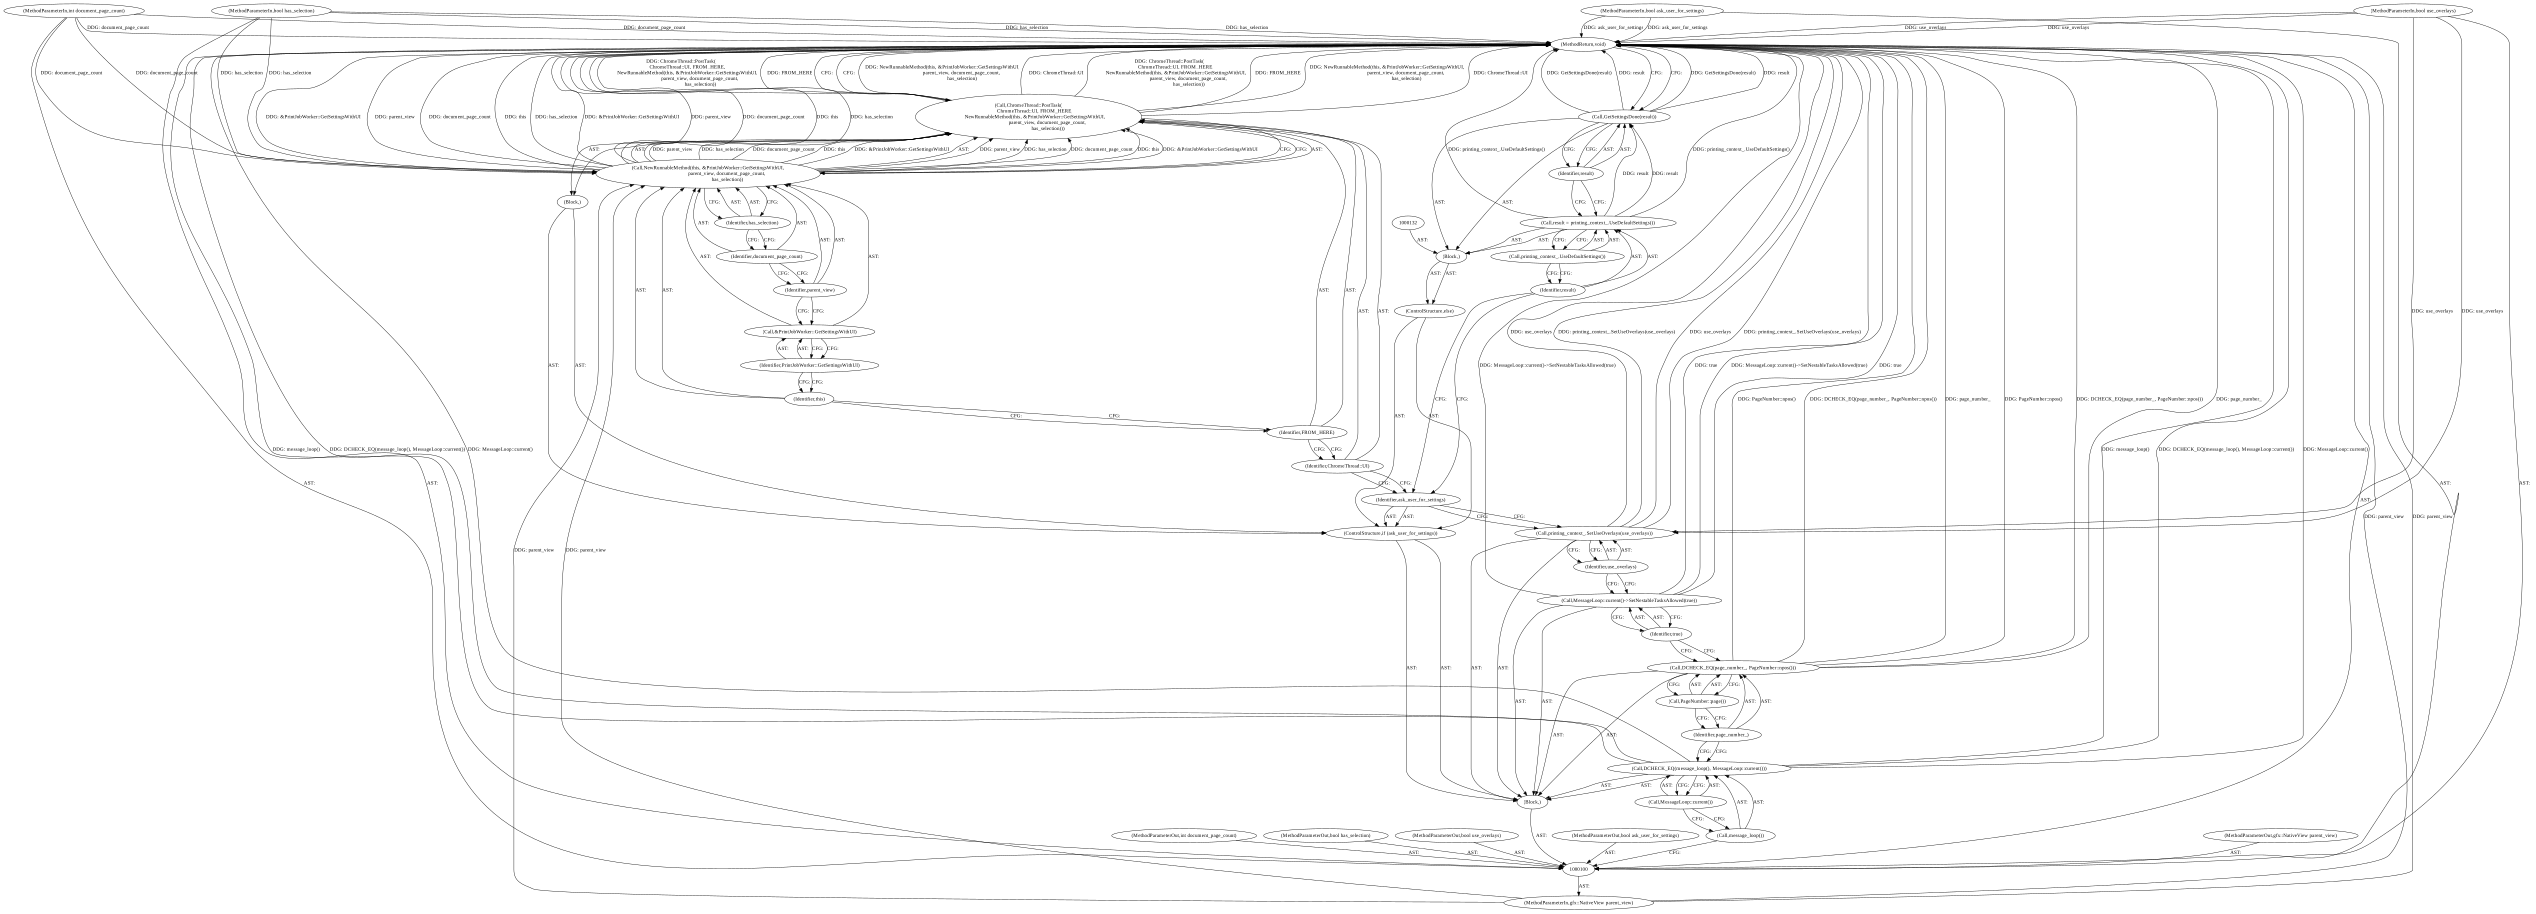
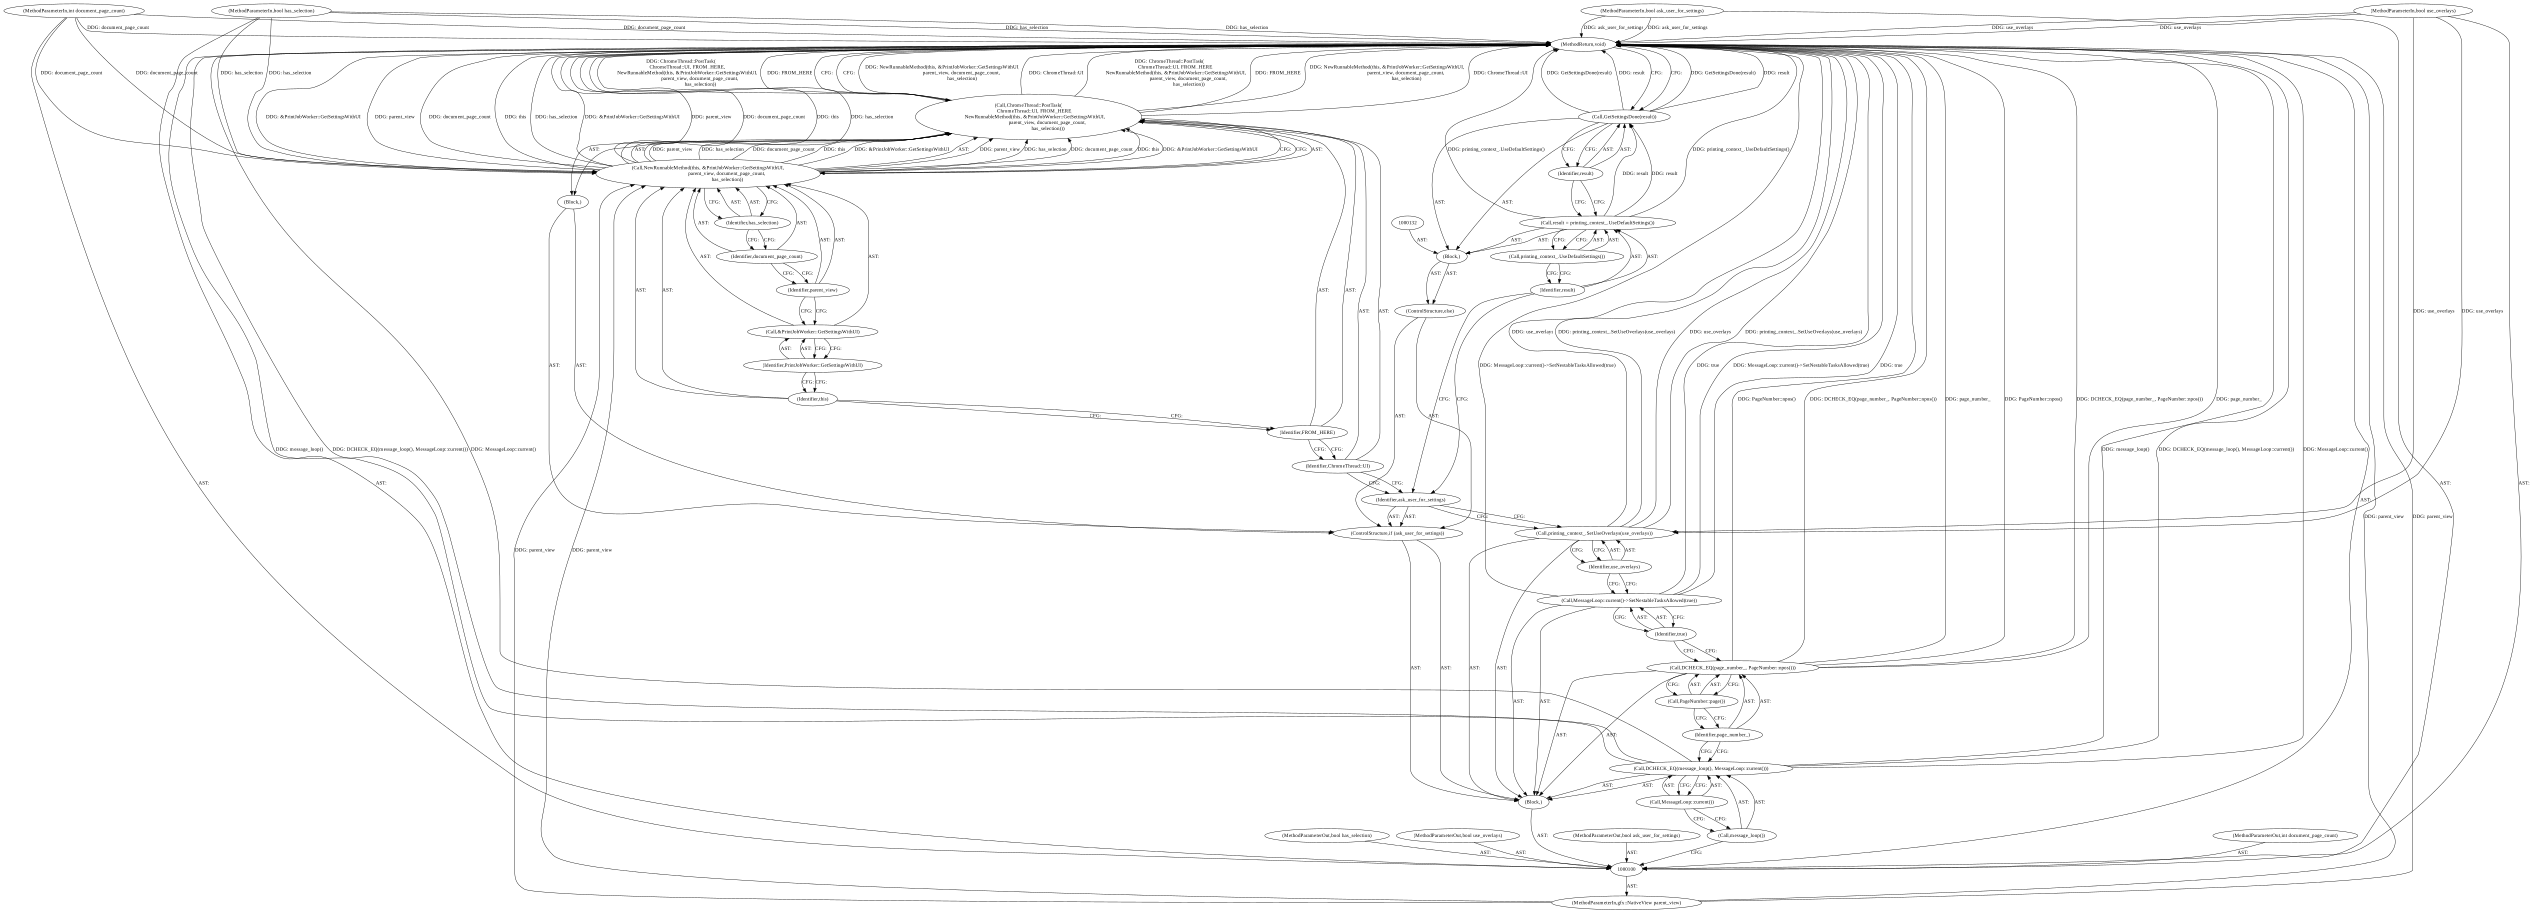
node "(MethodParameterOut,gfx::NativeView parent_view)": removed
